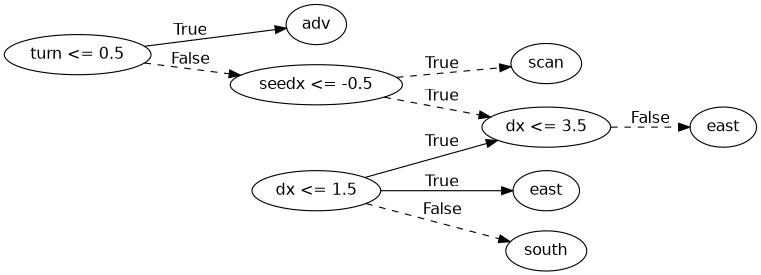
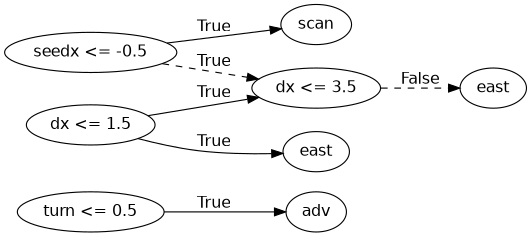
edge "turn <= 0.5" -> "seedx <= -0.5": removed, label "False"
edge "seedx <= -0.5" -> "scan": style dashed -> solid
node "south": removed
